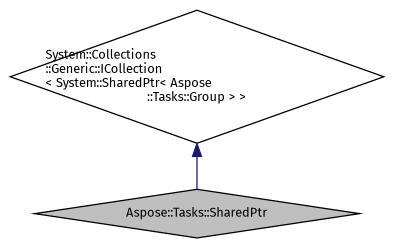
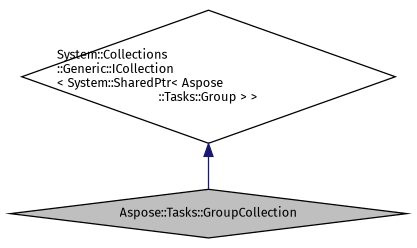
node "Aspose::Tasks::SharedPtr": label "Aspose::Tasks::SharedPtr" -> "Aspose::Tasks::GroupCollection"
